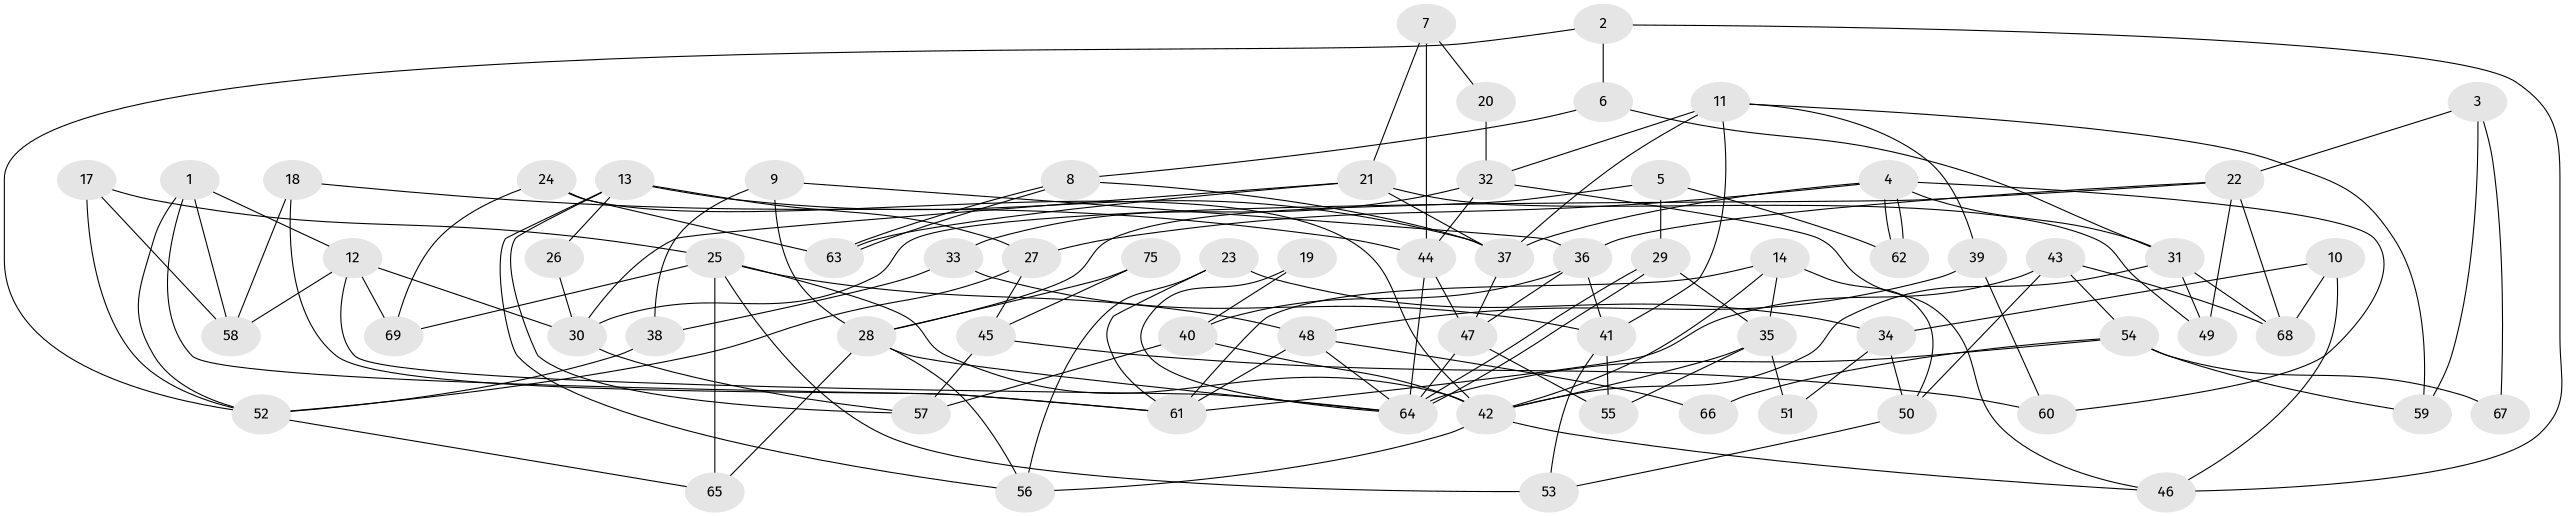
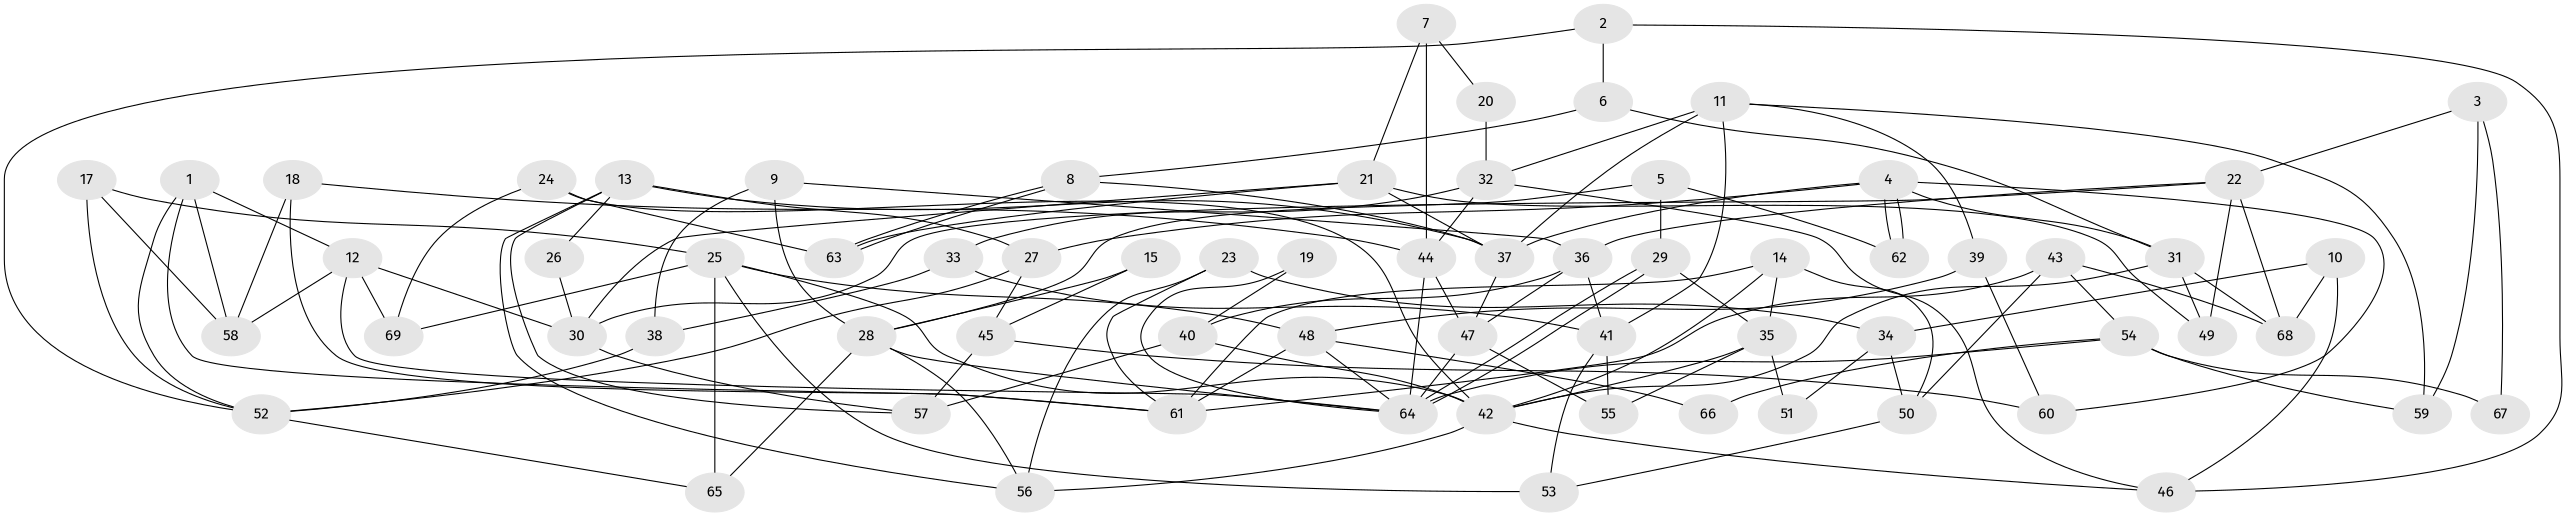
node "75": label "75" -> "15"
